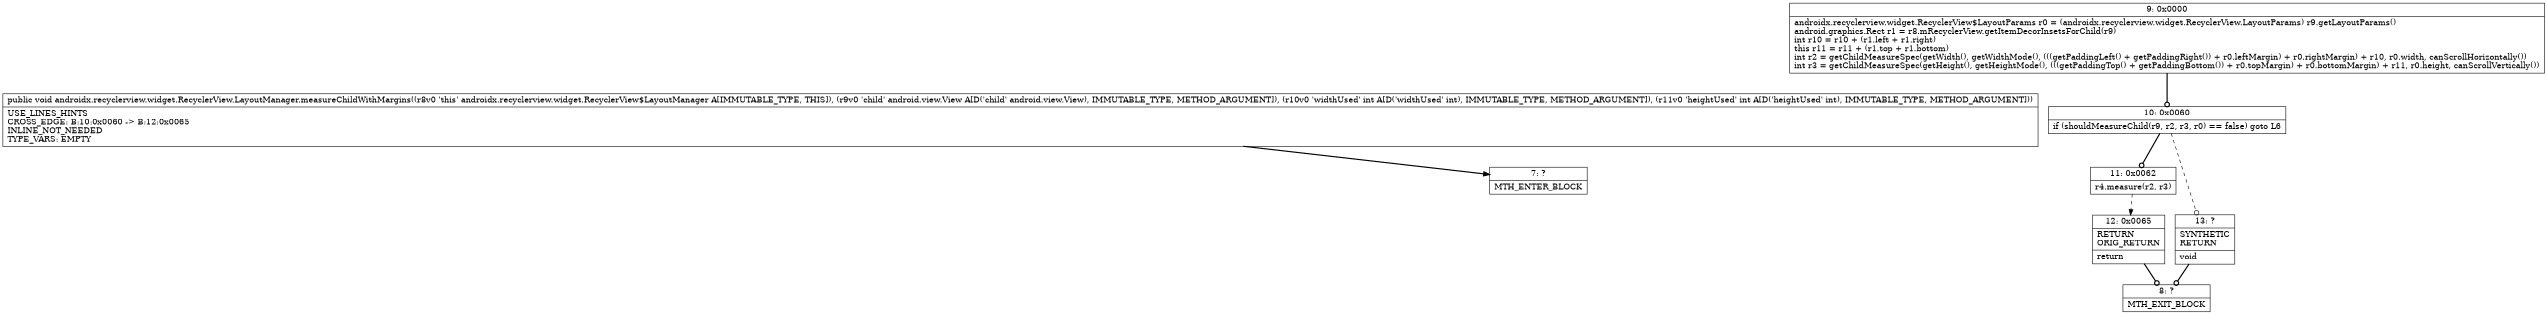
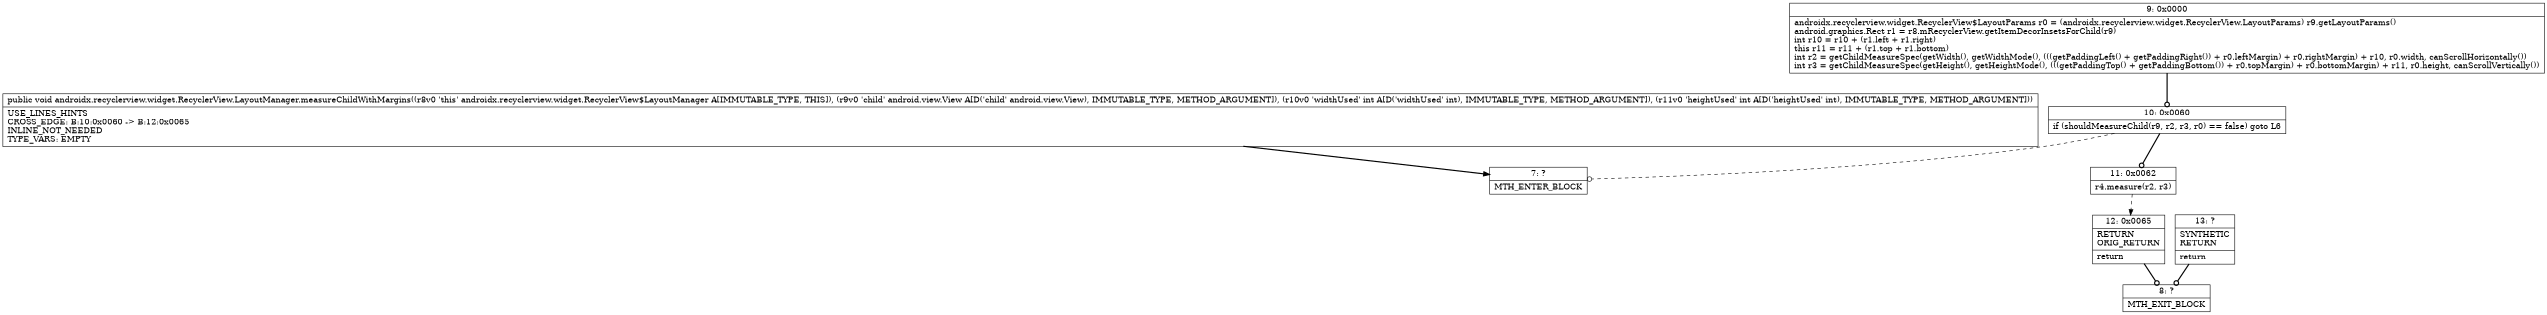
edge "10: 0x0060" -> "13: ?": now "10: 0x0060" -> "7: ?"
node "13: ?": text "void" -> "return"
